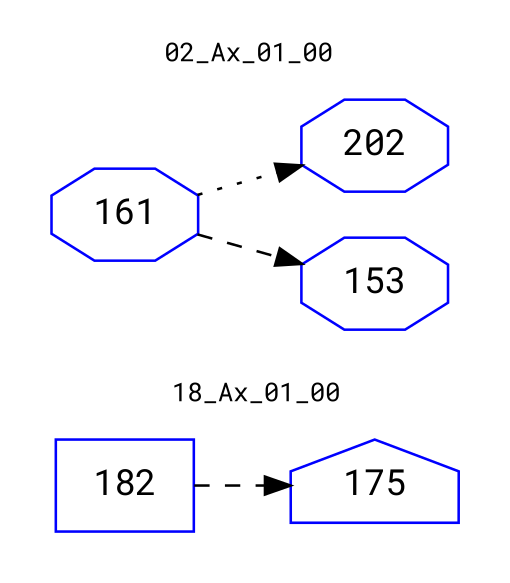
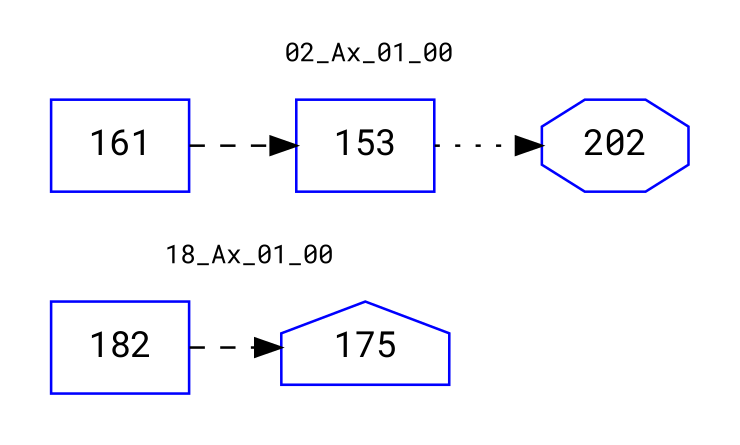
edge "161" -> "202": now "153" -> "202"
node "161": shape octagon -> box
node "153": shape octagon -> box
